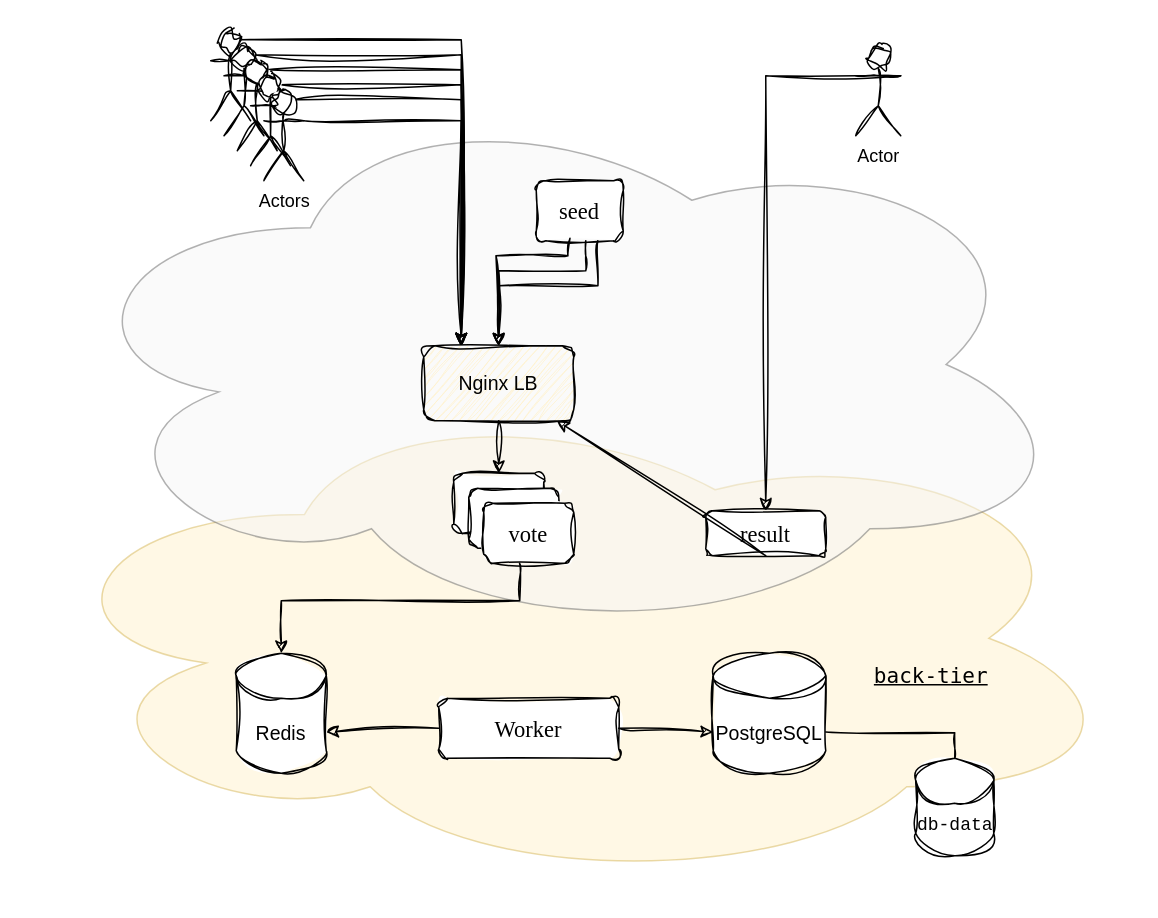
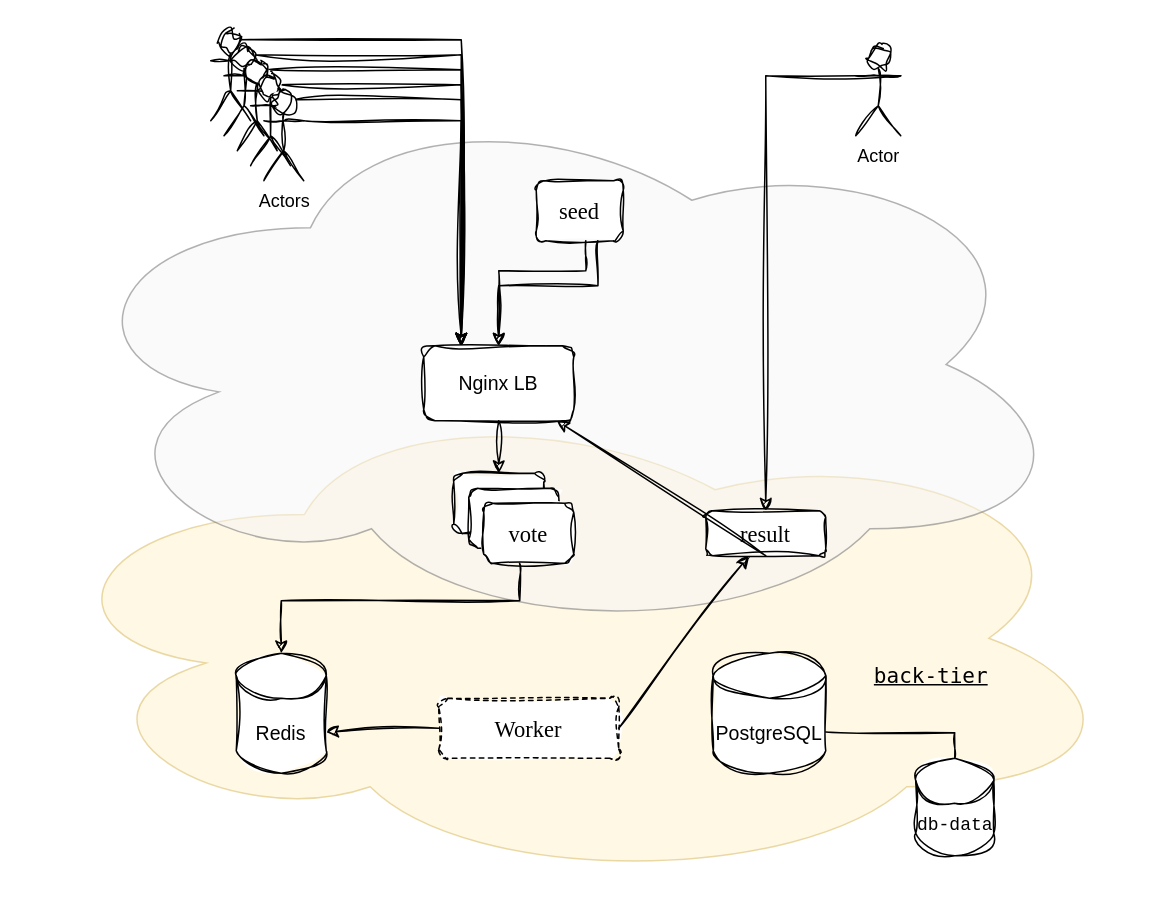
edge "seed" -> "Nginx LB": removed
node "Nginx LB": fillcolor #fff2cc -> #ffffff
node "Worker": style solid -> dashed
edge "Worker" -> "PostgreSQL": now "Worker" -> "result"
